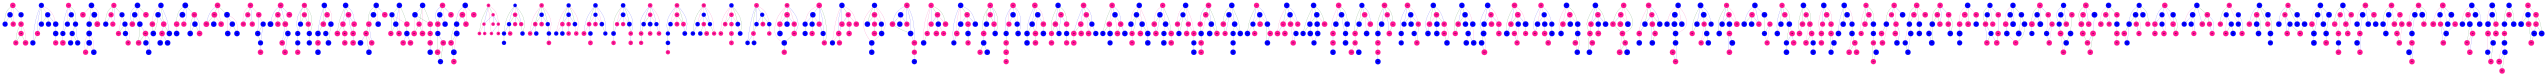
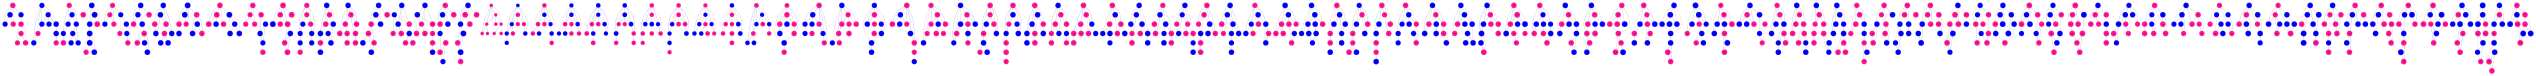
node "609": added
